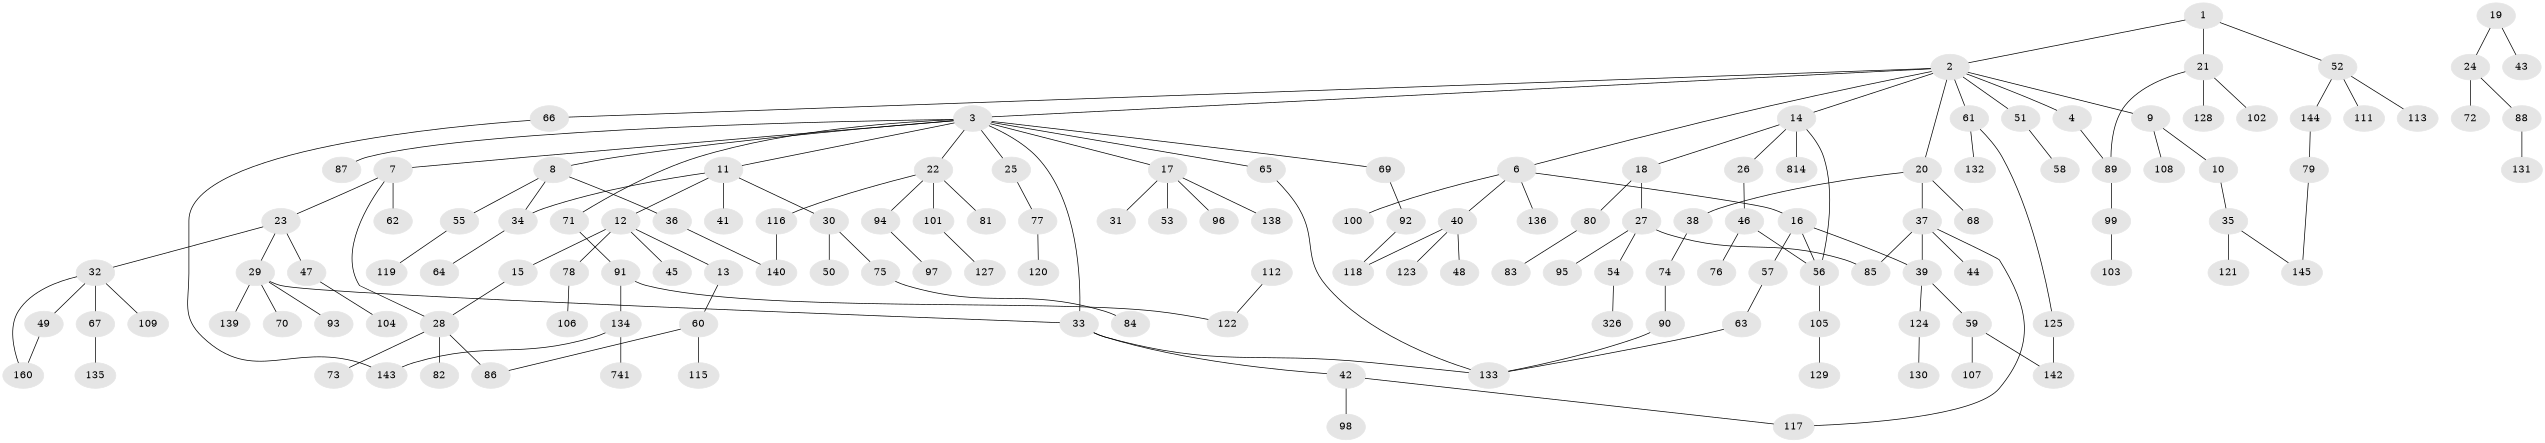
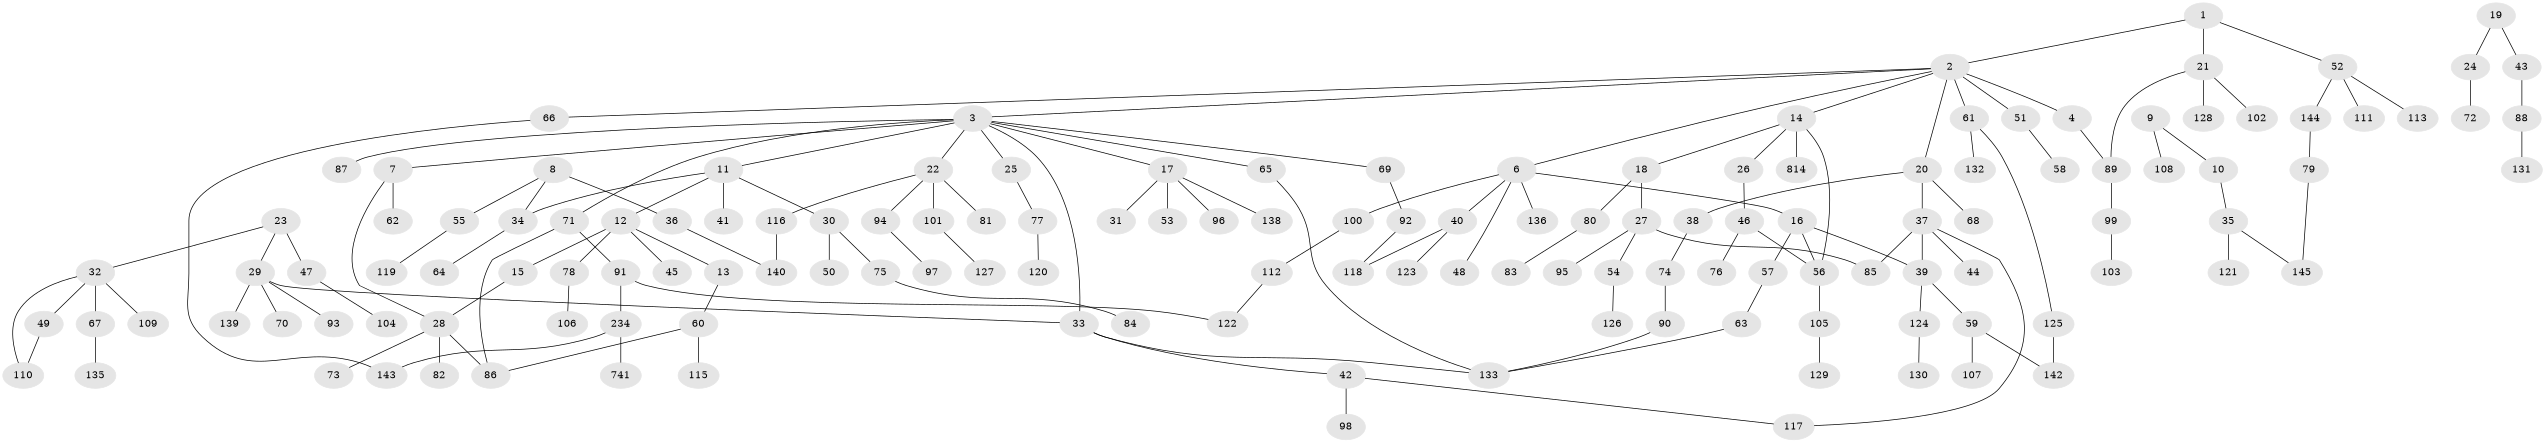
edge "2" -- "9": removed
edge "24" -- "88": now "43" -- "88"
edge "3" -- "8": removed
edge "7" -- "23": removed
edge "100" -- "112": added
edge "40" -- "48": now "6" -- "48"
edge "71" -- "86": added
node "134": label "134" -> "234"
node "326": label "326" -> "126"
node "160": label "160" -> "110"
